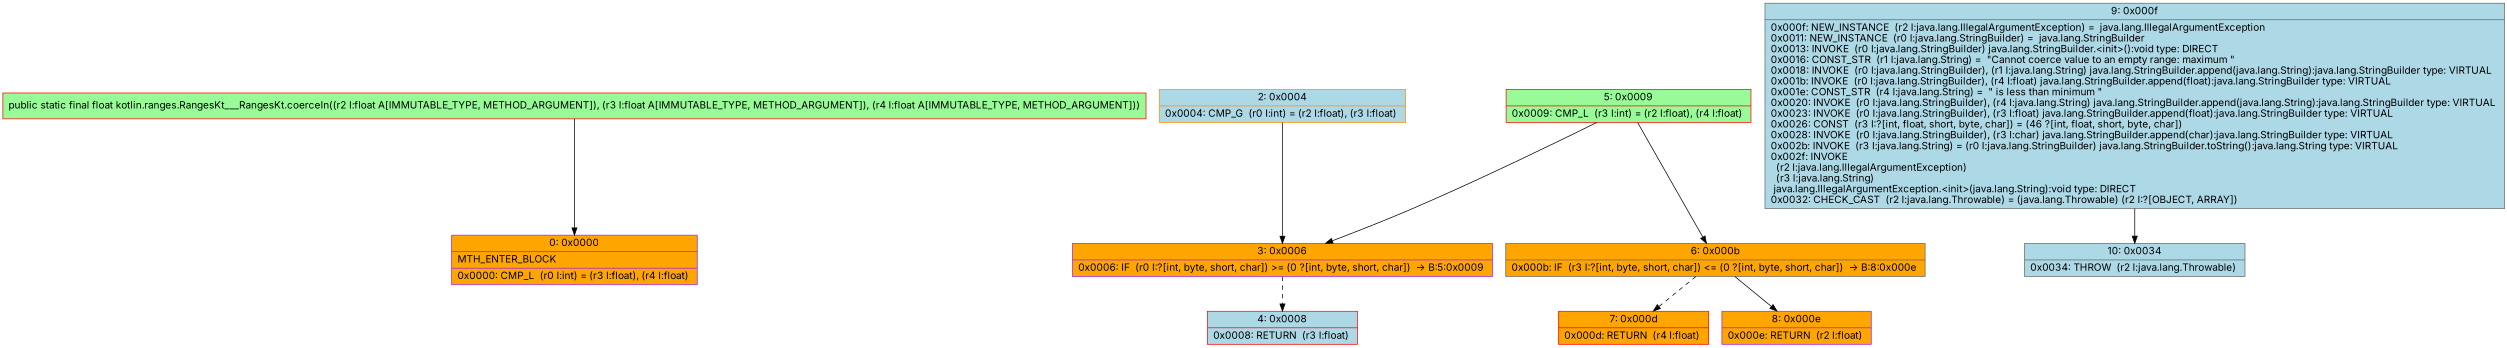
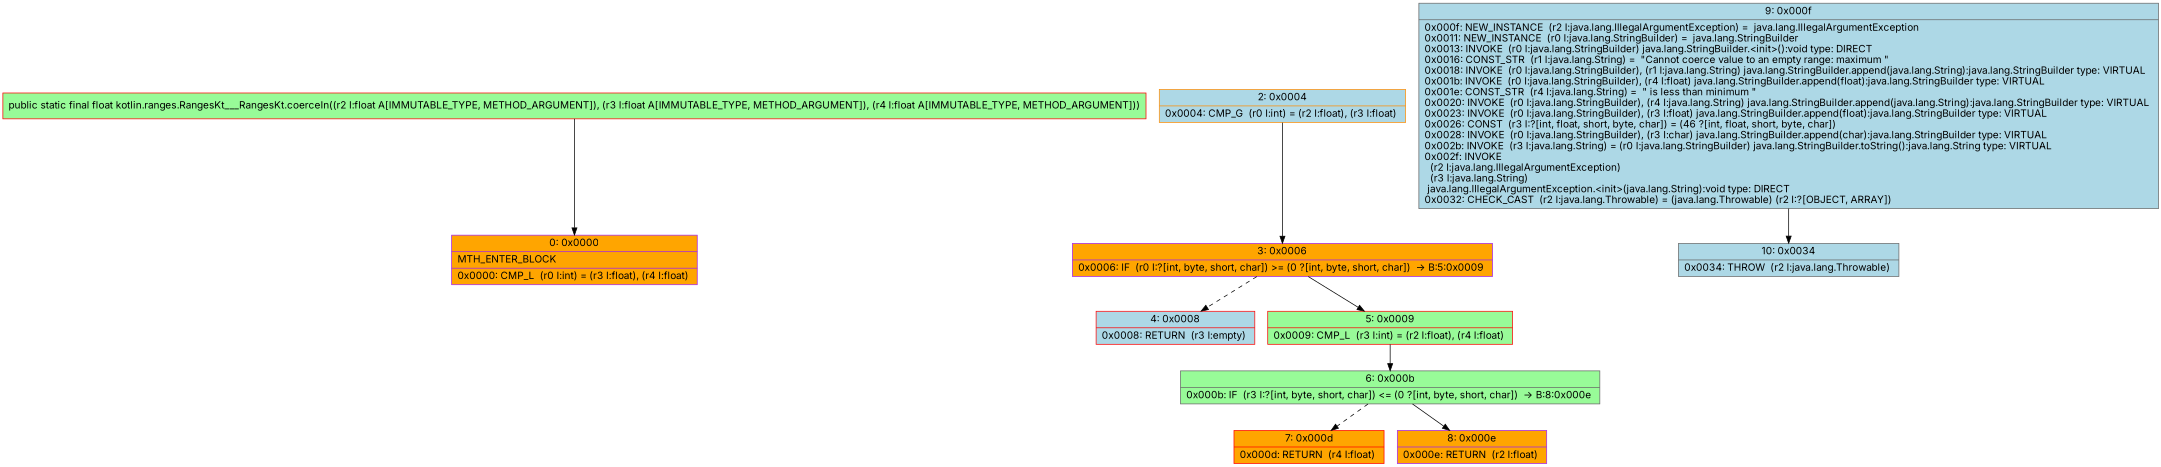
edge "5: 0x0009" -> "3: 0x0006": reversed
node "6: 0x000b": fillcolor orange -> palegreen
node "4: 0x0008": text "0x0008: RETURN  (r3 I:float)" -> "0x0008: RETURN  (r3 I:empty)"
